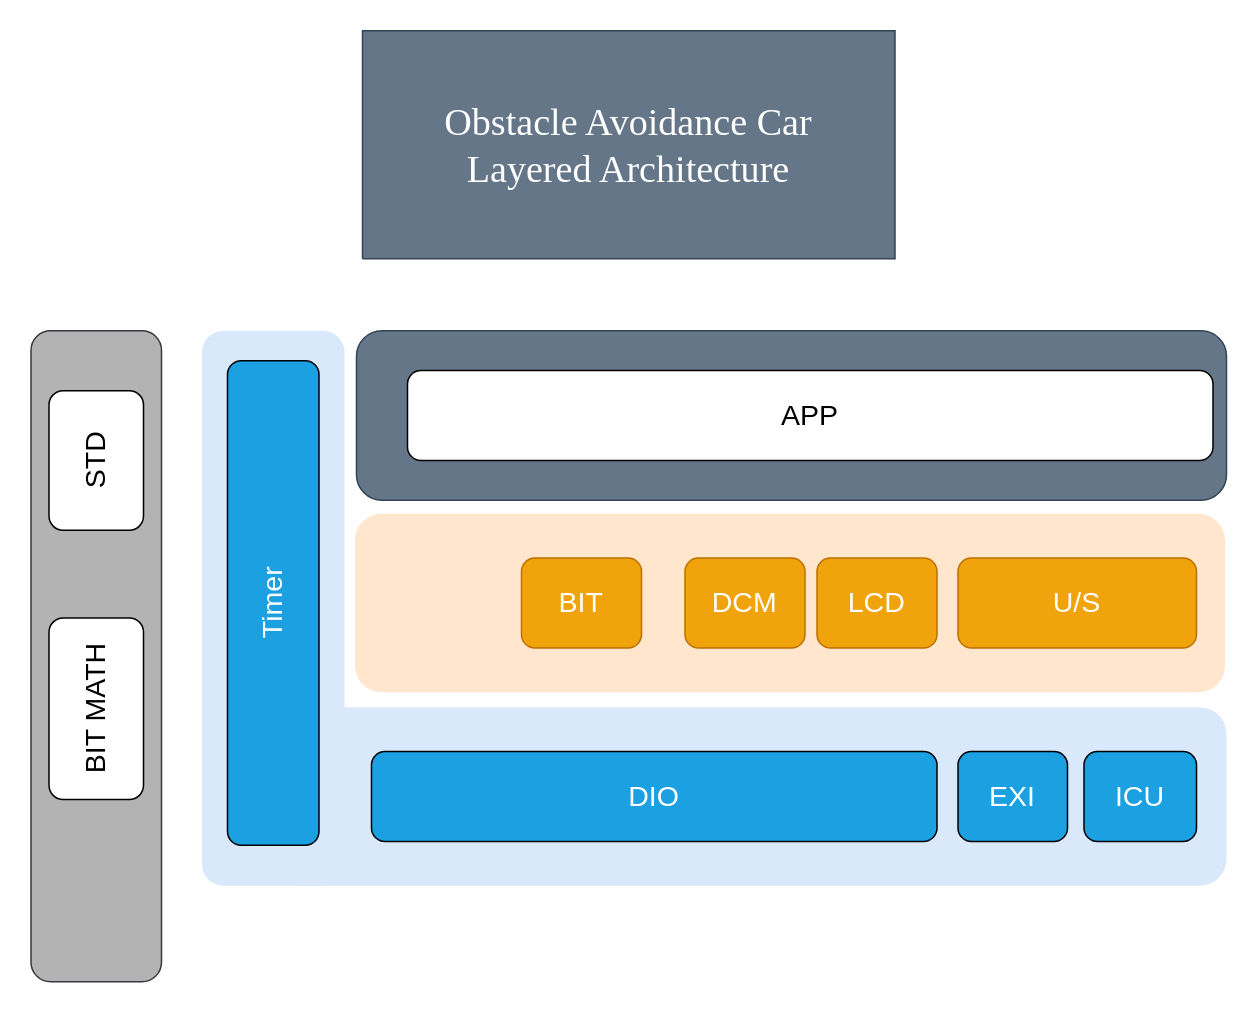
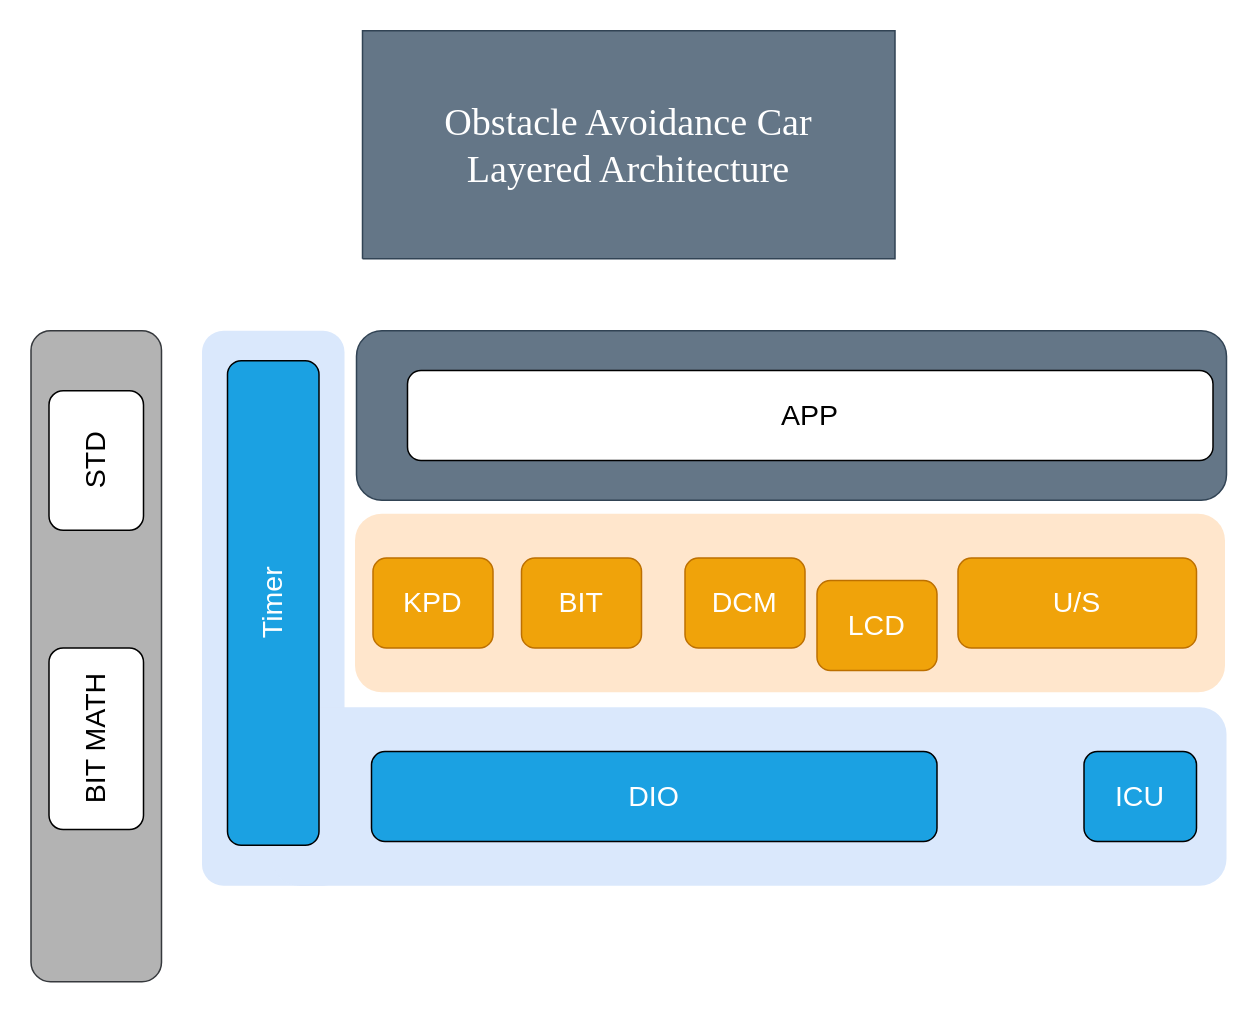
node "KPD": added
node "LCD": moved (877, 603) -> (877, 626)
node "BIT MATH": moved (96, 709) -> (96, 739)
node "EXI": removed
